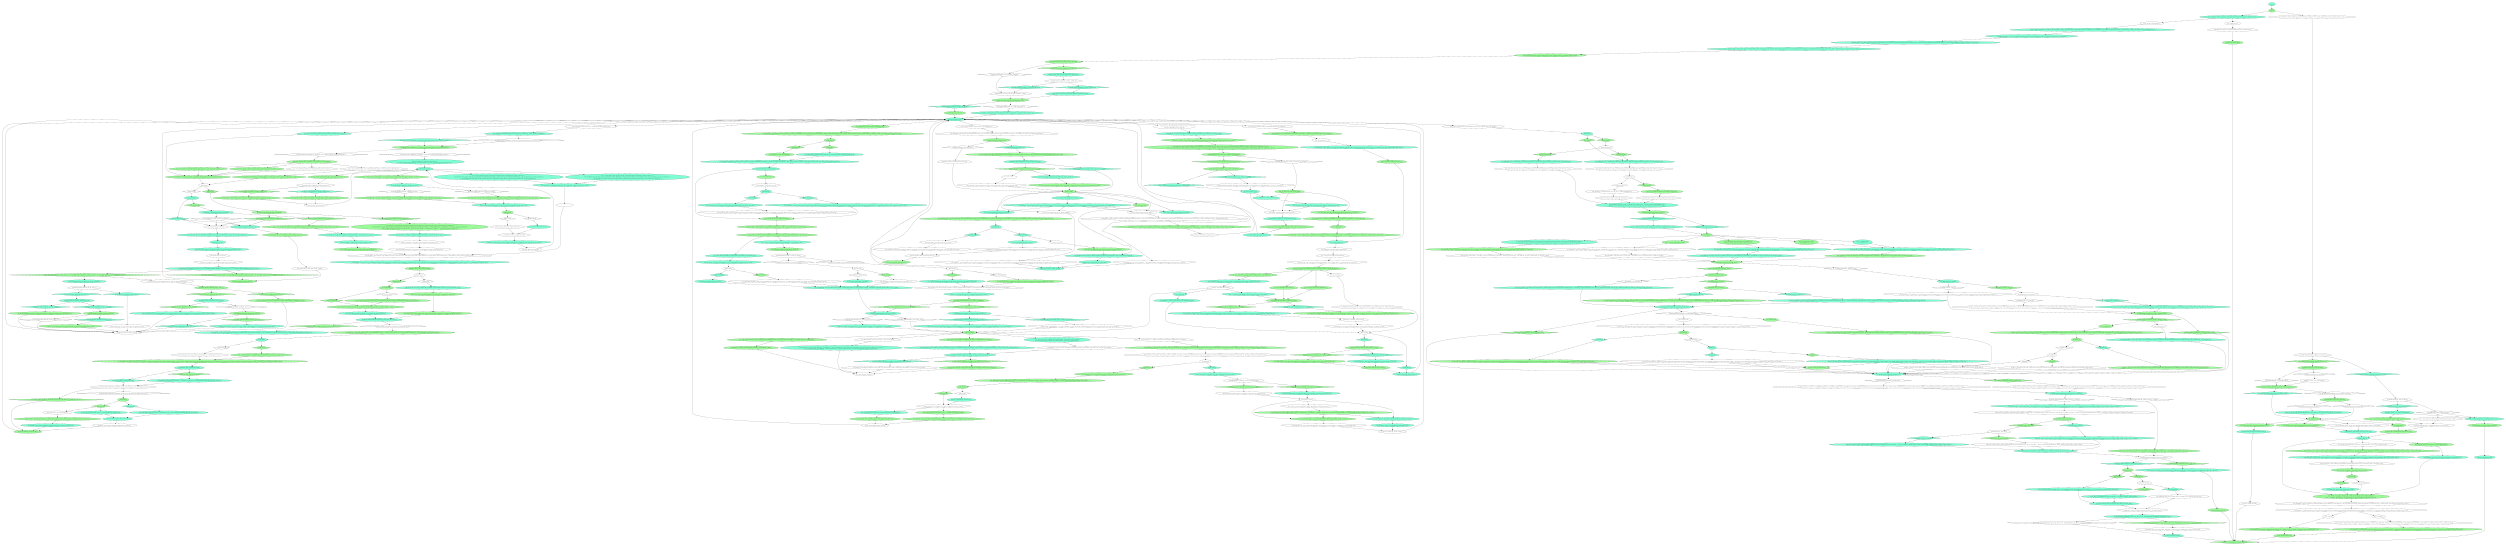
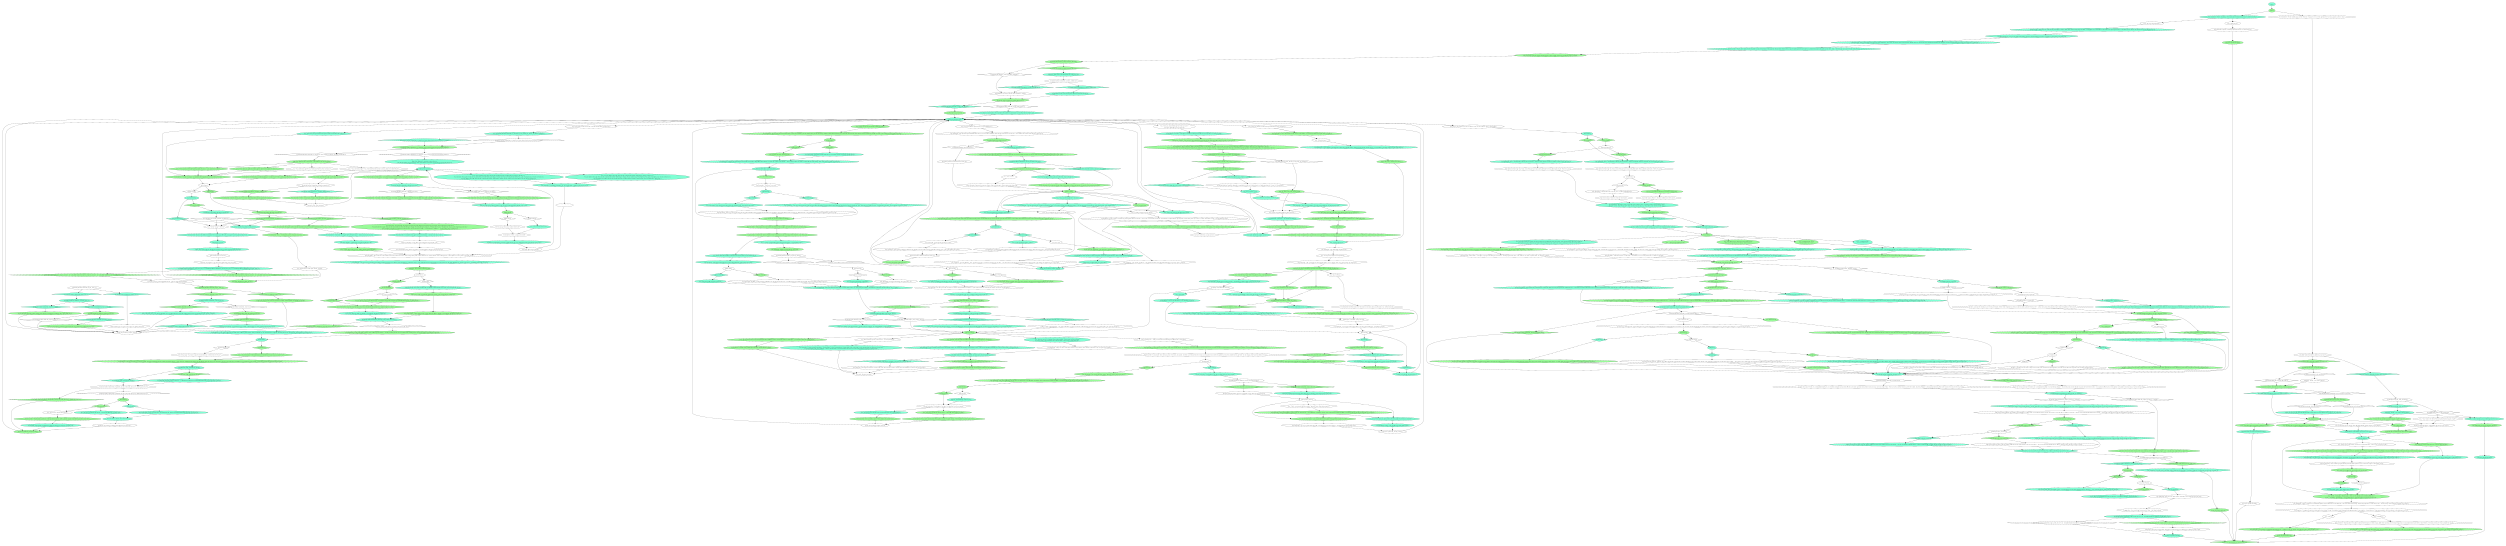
node "You: One little thing missed and I drown in anxiety...": removed
node "Logic: Who knows what he's seen and done over the years?": removed
